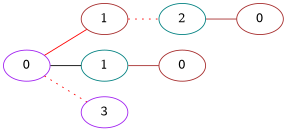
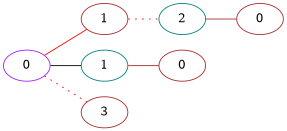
node "3": color purple -> brown
